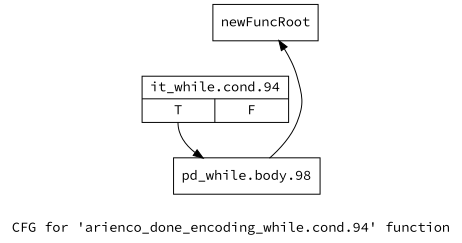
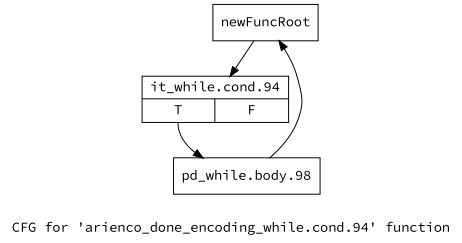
edge "newFuncRoot" -> "it_while.cond.94": added
